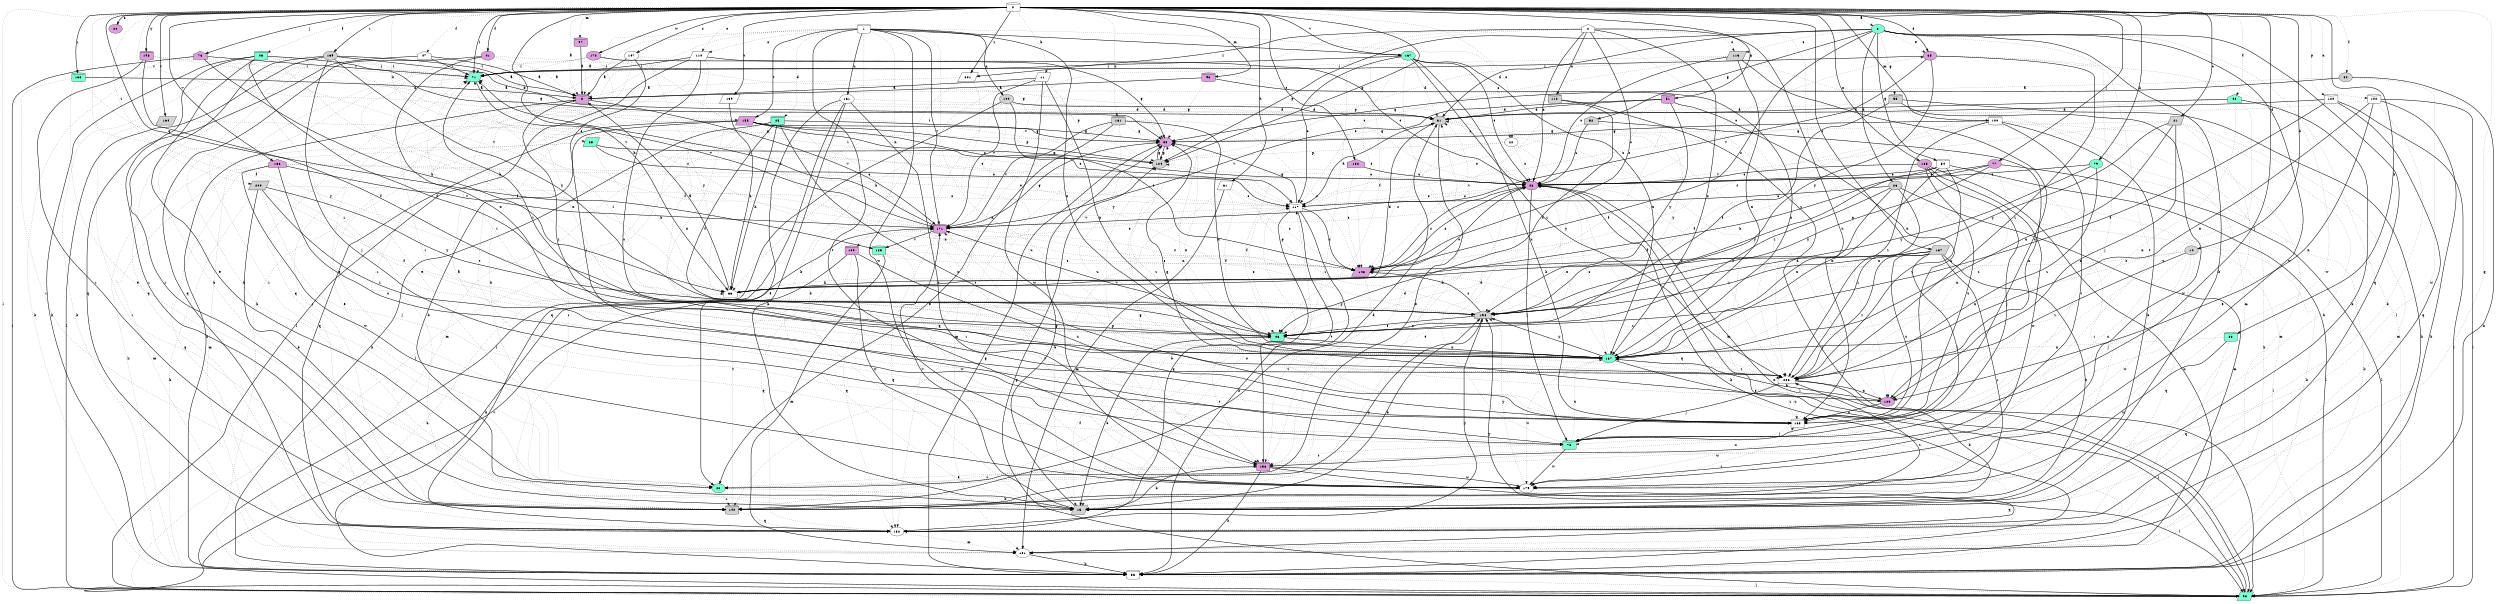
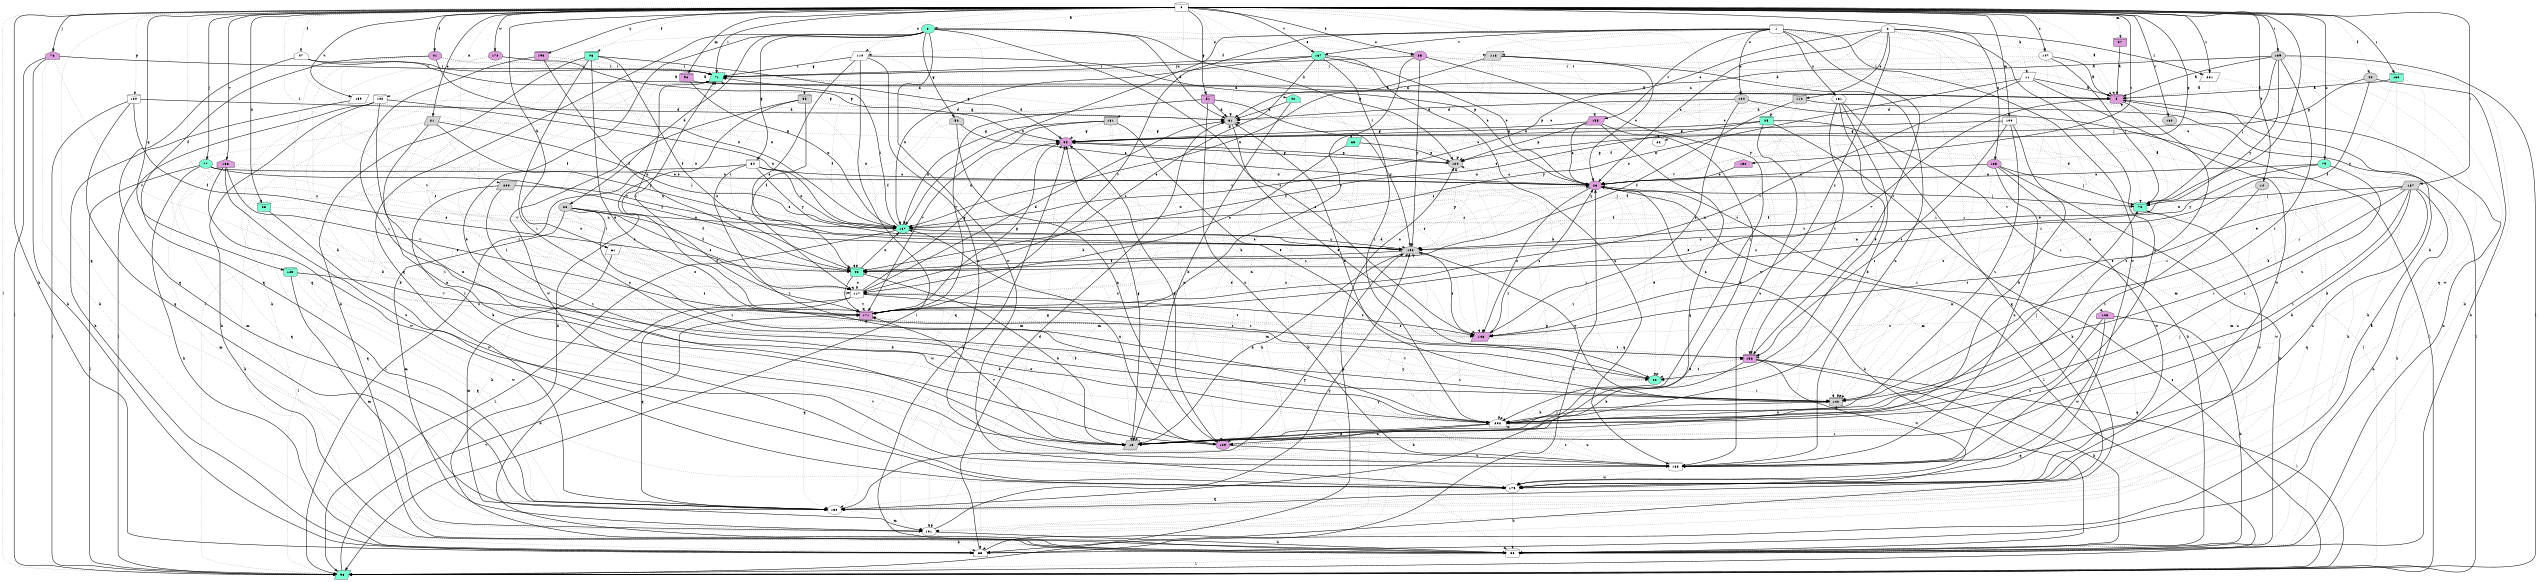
node "20": removed
node "164": shape parallelogram -> ellipse
edge "23" -> "35": reversed
edge "155" -> "117": now "110" -> "117"
node "77": fillcolor plum -> aquamarine
edge "171" -> "125": reversed
node "105": shape cylinder -> house
edge "44" -> "48": added, label "f"
edge "179" -> "86": added, label "k"
